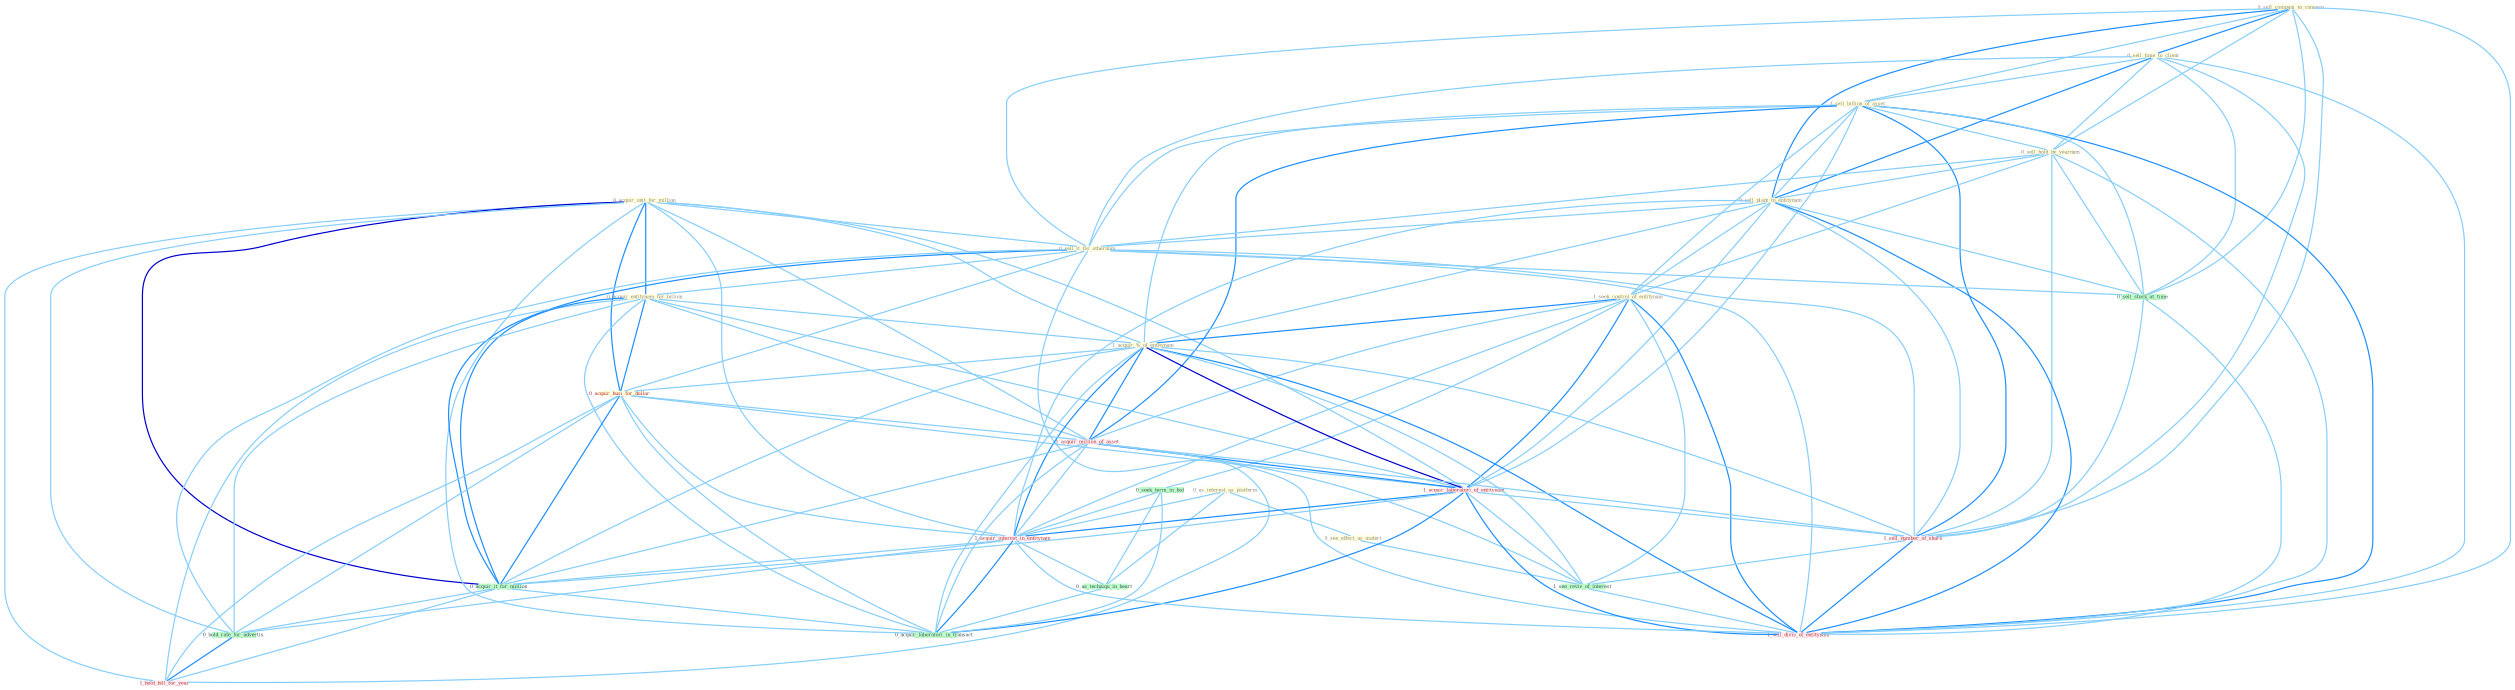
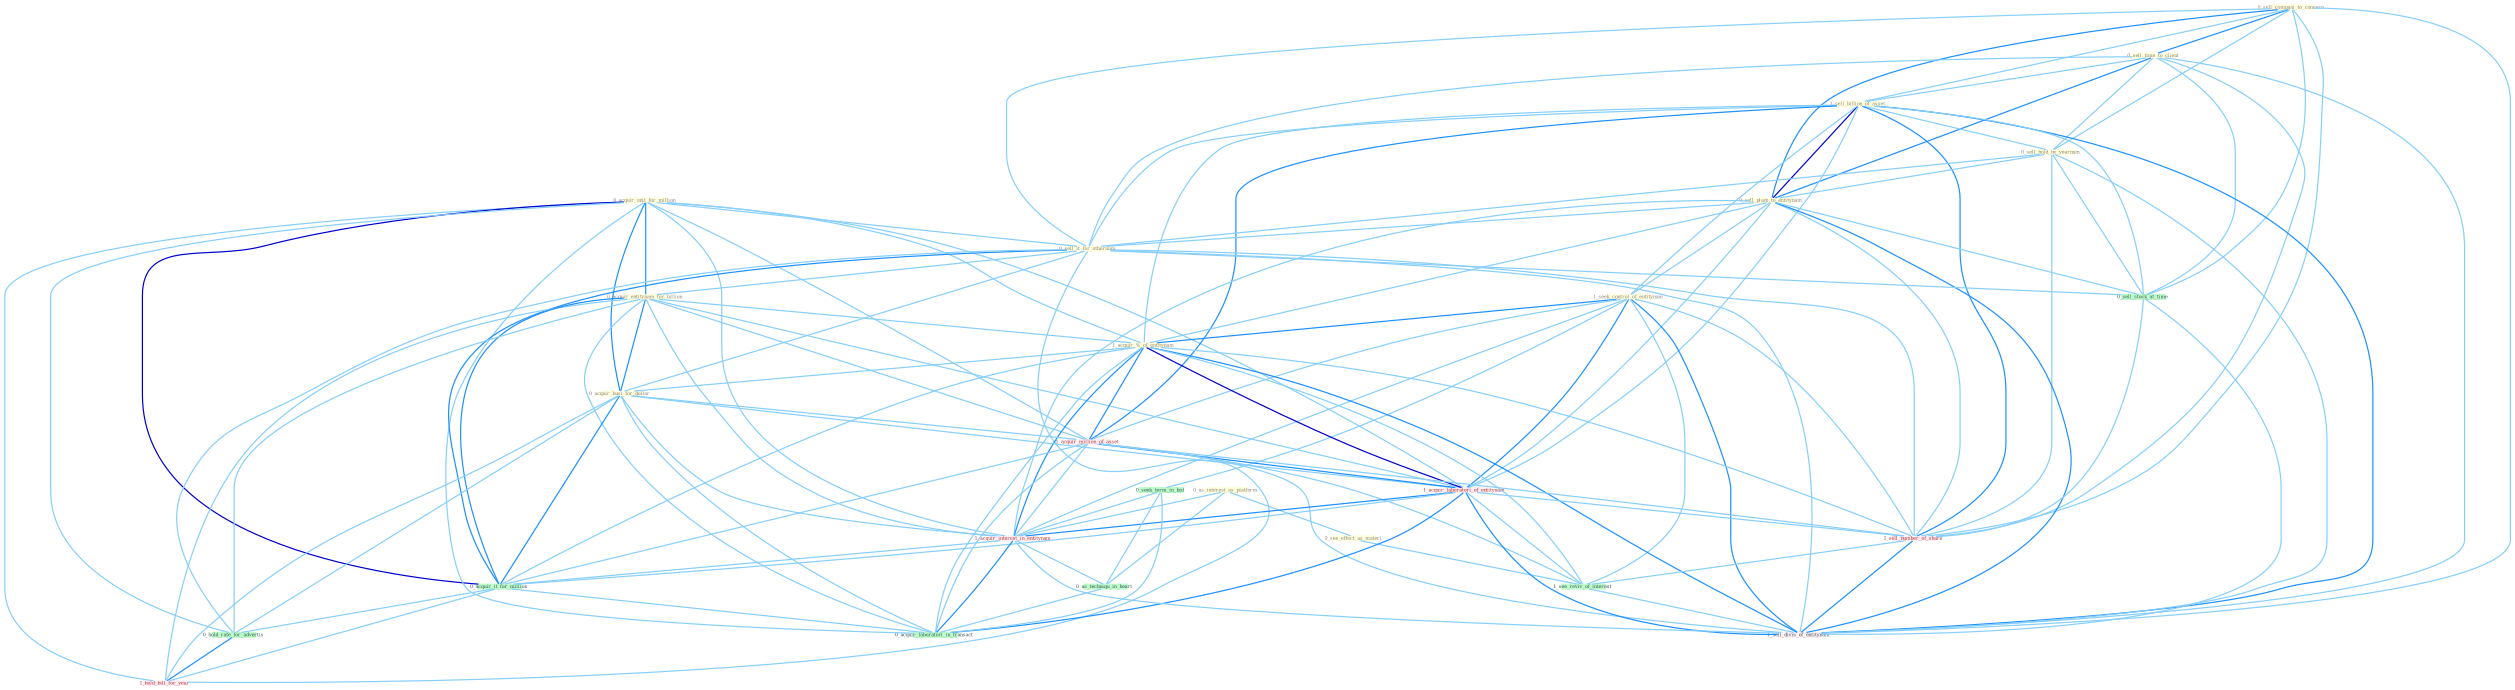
edge "1_sell_billion_of_asset" -- "0_sell_plant_to_entitynam": color #87cefa -> #0000cd
edge "0_sell_hold_by_yearnum" -- "1_seek_control_of_entitynam": now "1_sell_number_of_share" -- "1_seek_control_of_entitynam"
node "0_acquir_busi_for_dollar": fontcolor #b22222 -> #8b7d6b
edge "1_acquir_interest_in_entitynam" -- "0_hold_rate_for_advertis": now "1_acquir_interest_in_entitynam" -- "0_acquir_entitynam_for_billion"
node "1_sell_divis_of_entitynam": fontcolor #b22222 -> #2f4f4f
